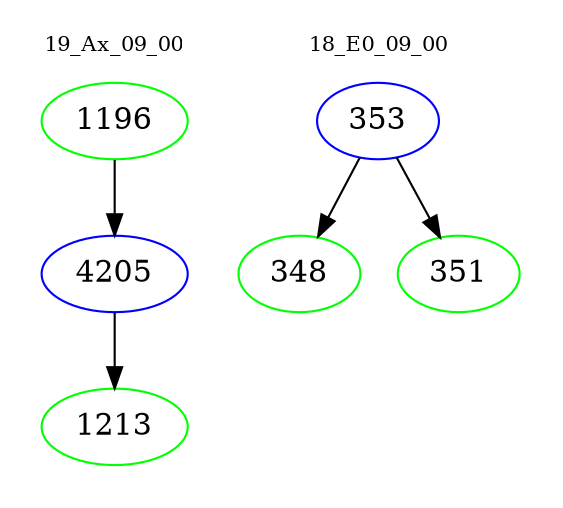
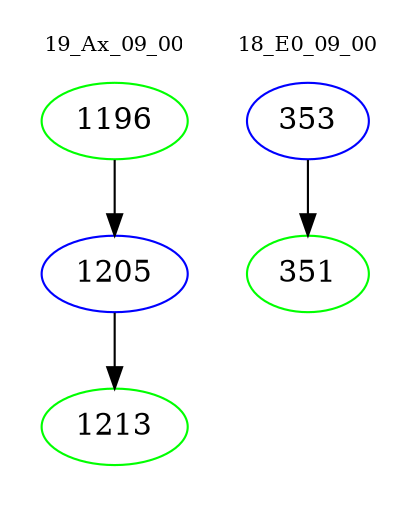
node "4205": label "4205" -> "1205"
node "348": removed
